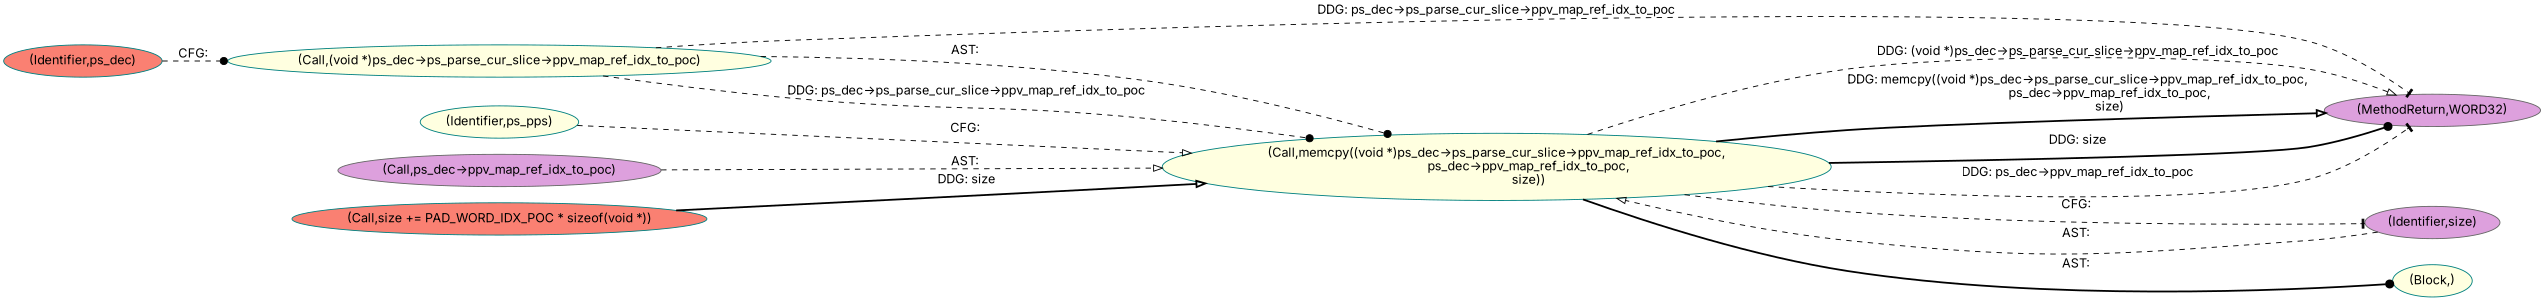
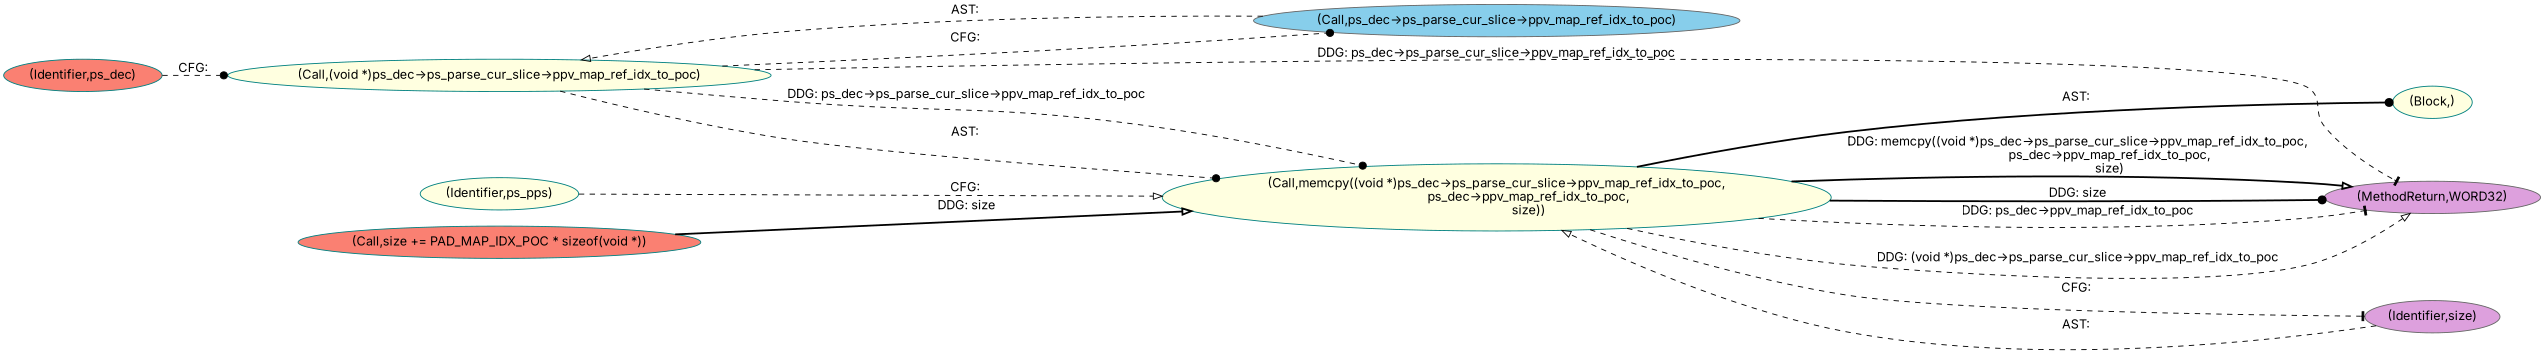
node "(Call,ps_dec->ps_parse_cur_slice->ppv_map_ref_idx_to_poc)": added
node "(Call,ps_dec->ppv_map_ref_idx_to_poc)": removed
node "(Call,size += PAD_WORD_IDX_POC * sizeof(void *))": label "(Call,size += PAD_WORD_IDX_POC * sizeof(void *))" -> "(Call,size += PAD_MAP_IDX_POC * sizeof(void *))"
